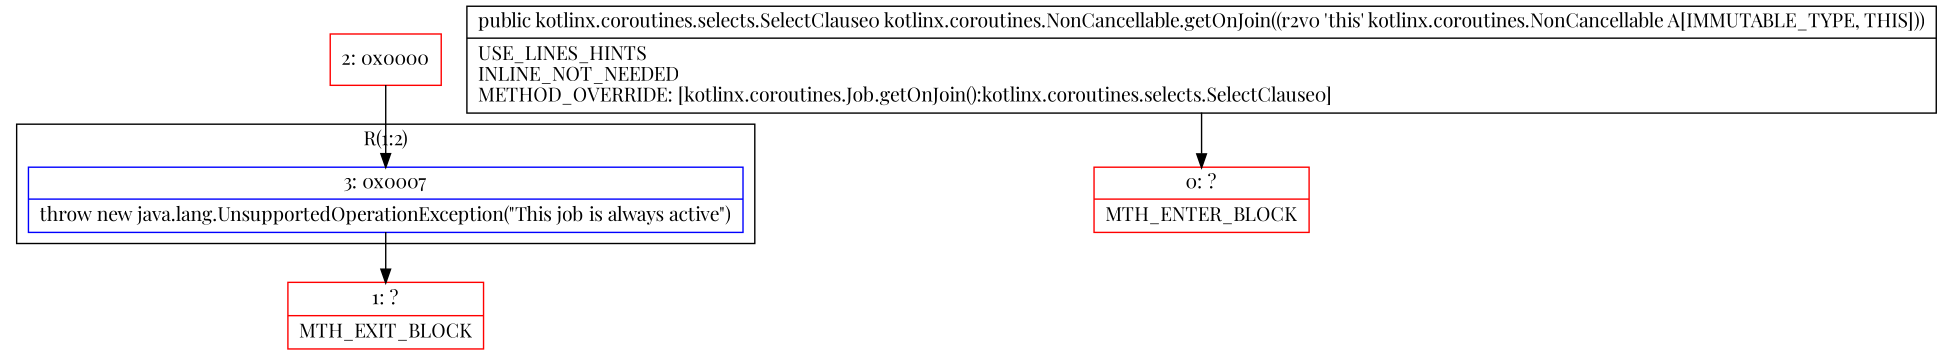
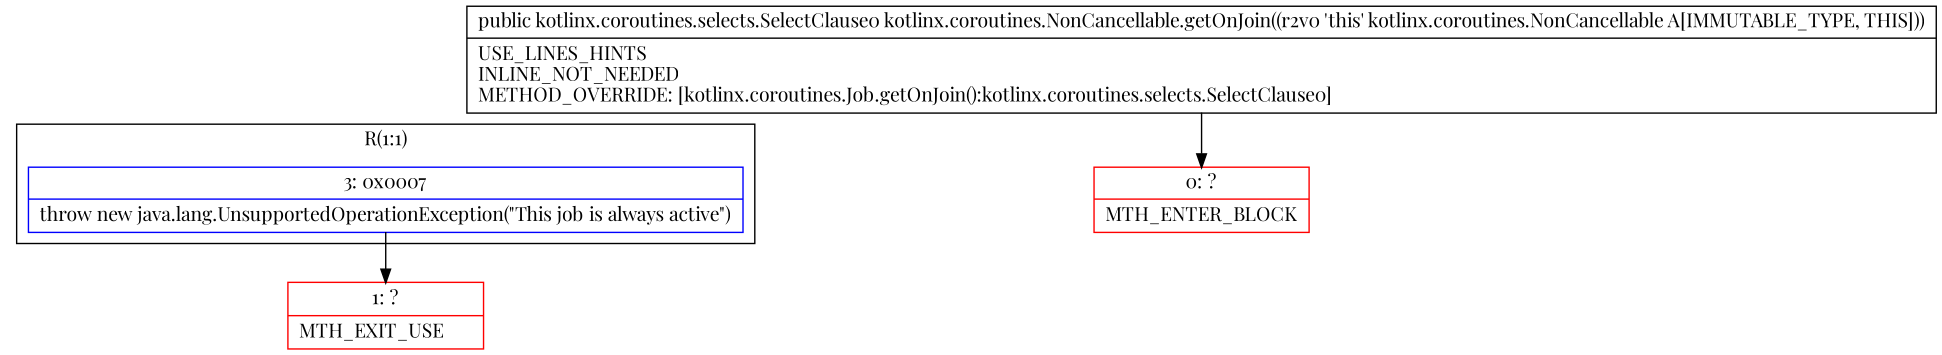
node "2: 0x0000": removed
cluster "R(1:2)": label "R(1:2)" -> "R(1:1)"
node "1: ?": text "MTH_EXIT_BLOCK" -> "MTH_EXIT_USE"
